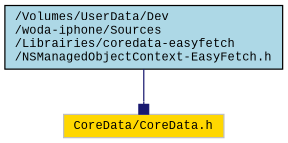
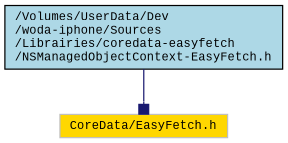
node "CoreData/CoreData.h": label "CoreData/CoreData.h" -> "CoreData/EasyFetch.h"
